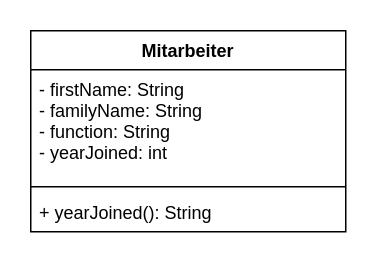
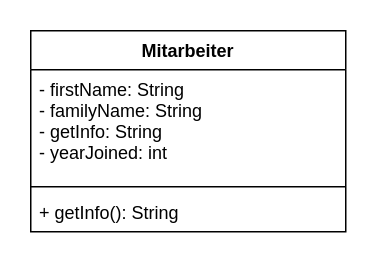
node "- firstName: String - familyName: String - function: String - yearJoined: int": label "- firstName: String - familyName: String - function: String - yearJoined: int" -> "- firstName: String - familyName: String - getInfo: String - yearJoined: int"
node "+ yearJoined(): String": label "+ yearJoined(): String" -> "+ getInfo(): String"
